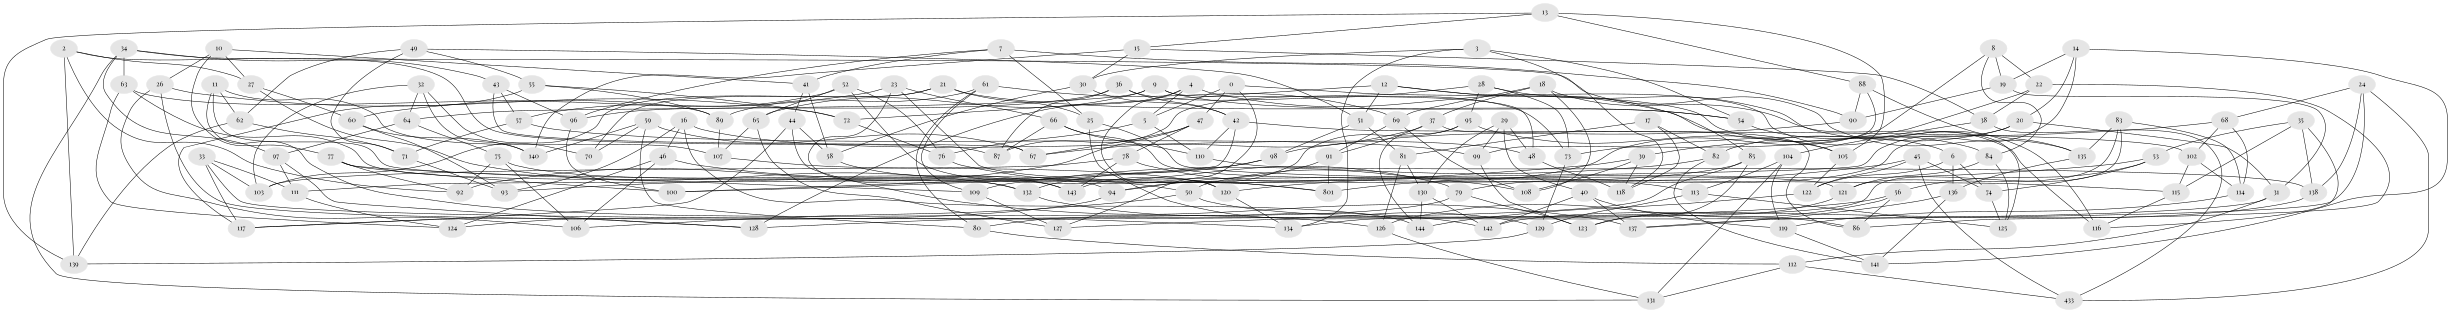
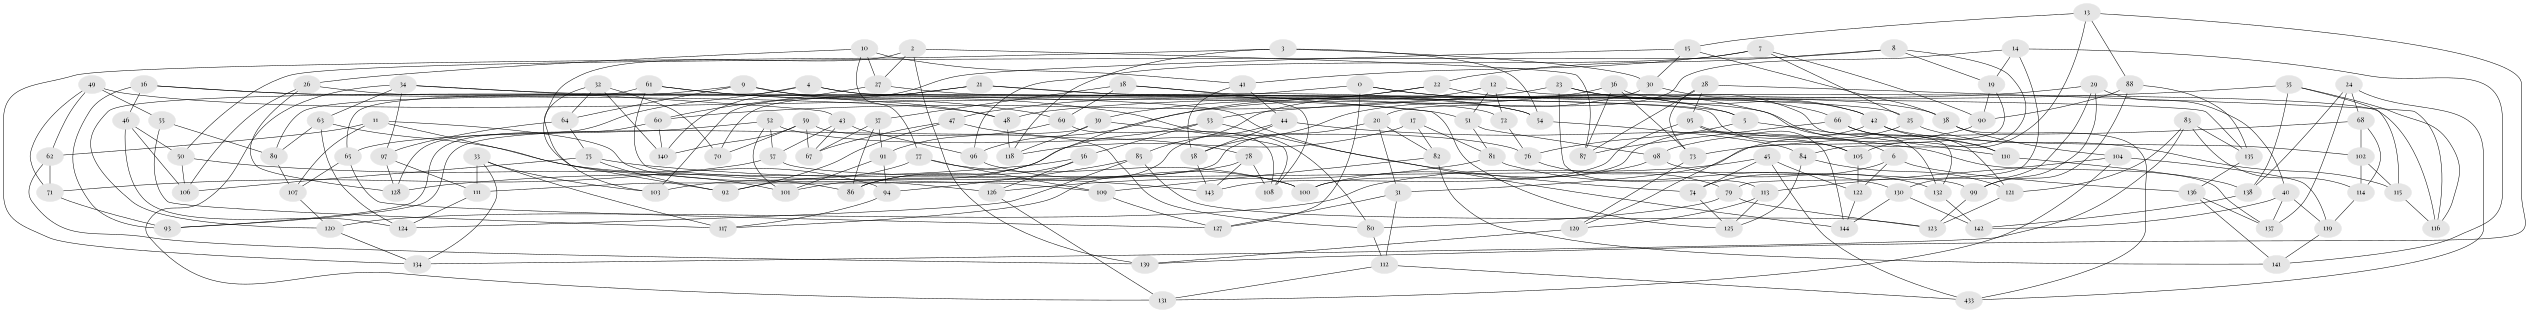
edge "55" -- "72": removed
node "801": label "801" -> "101"
